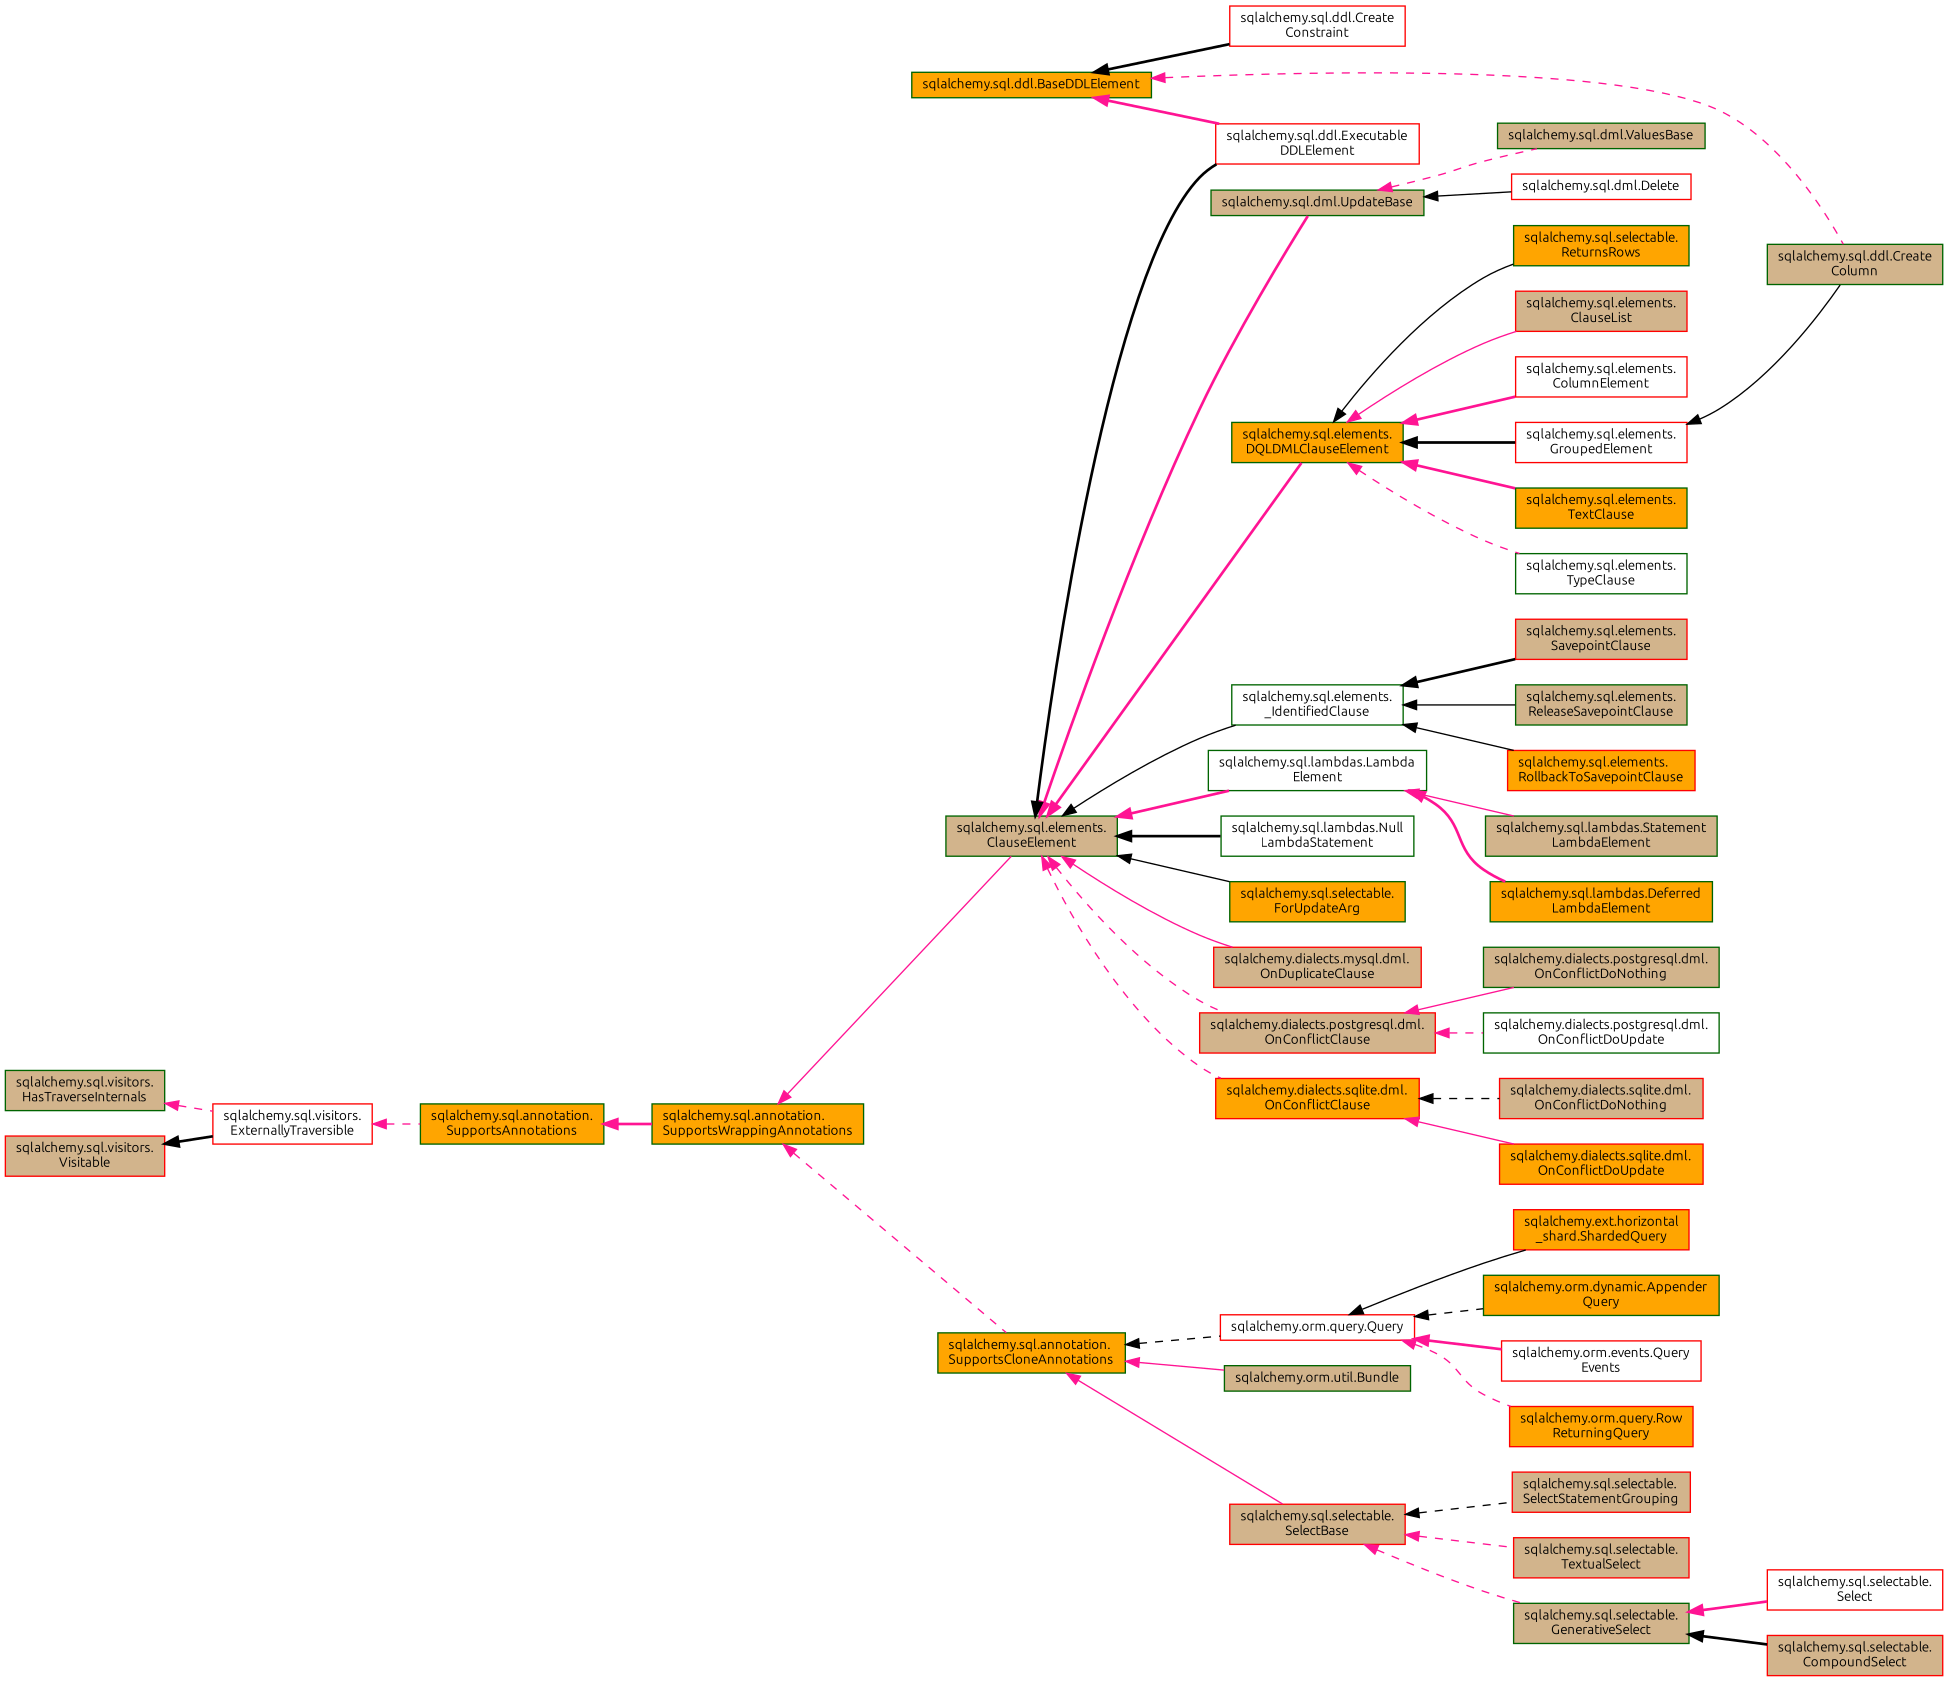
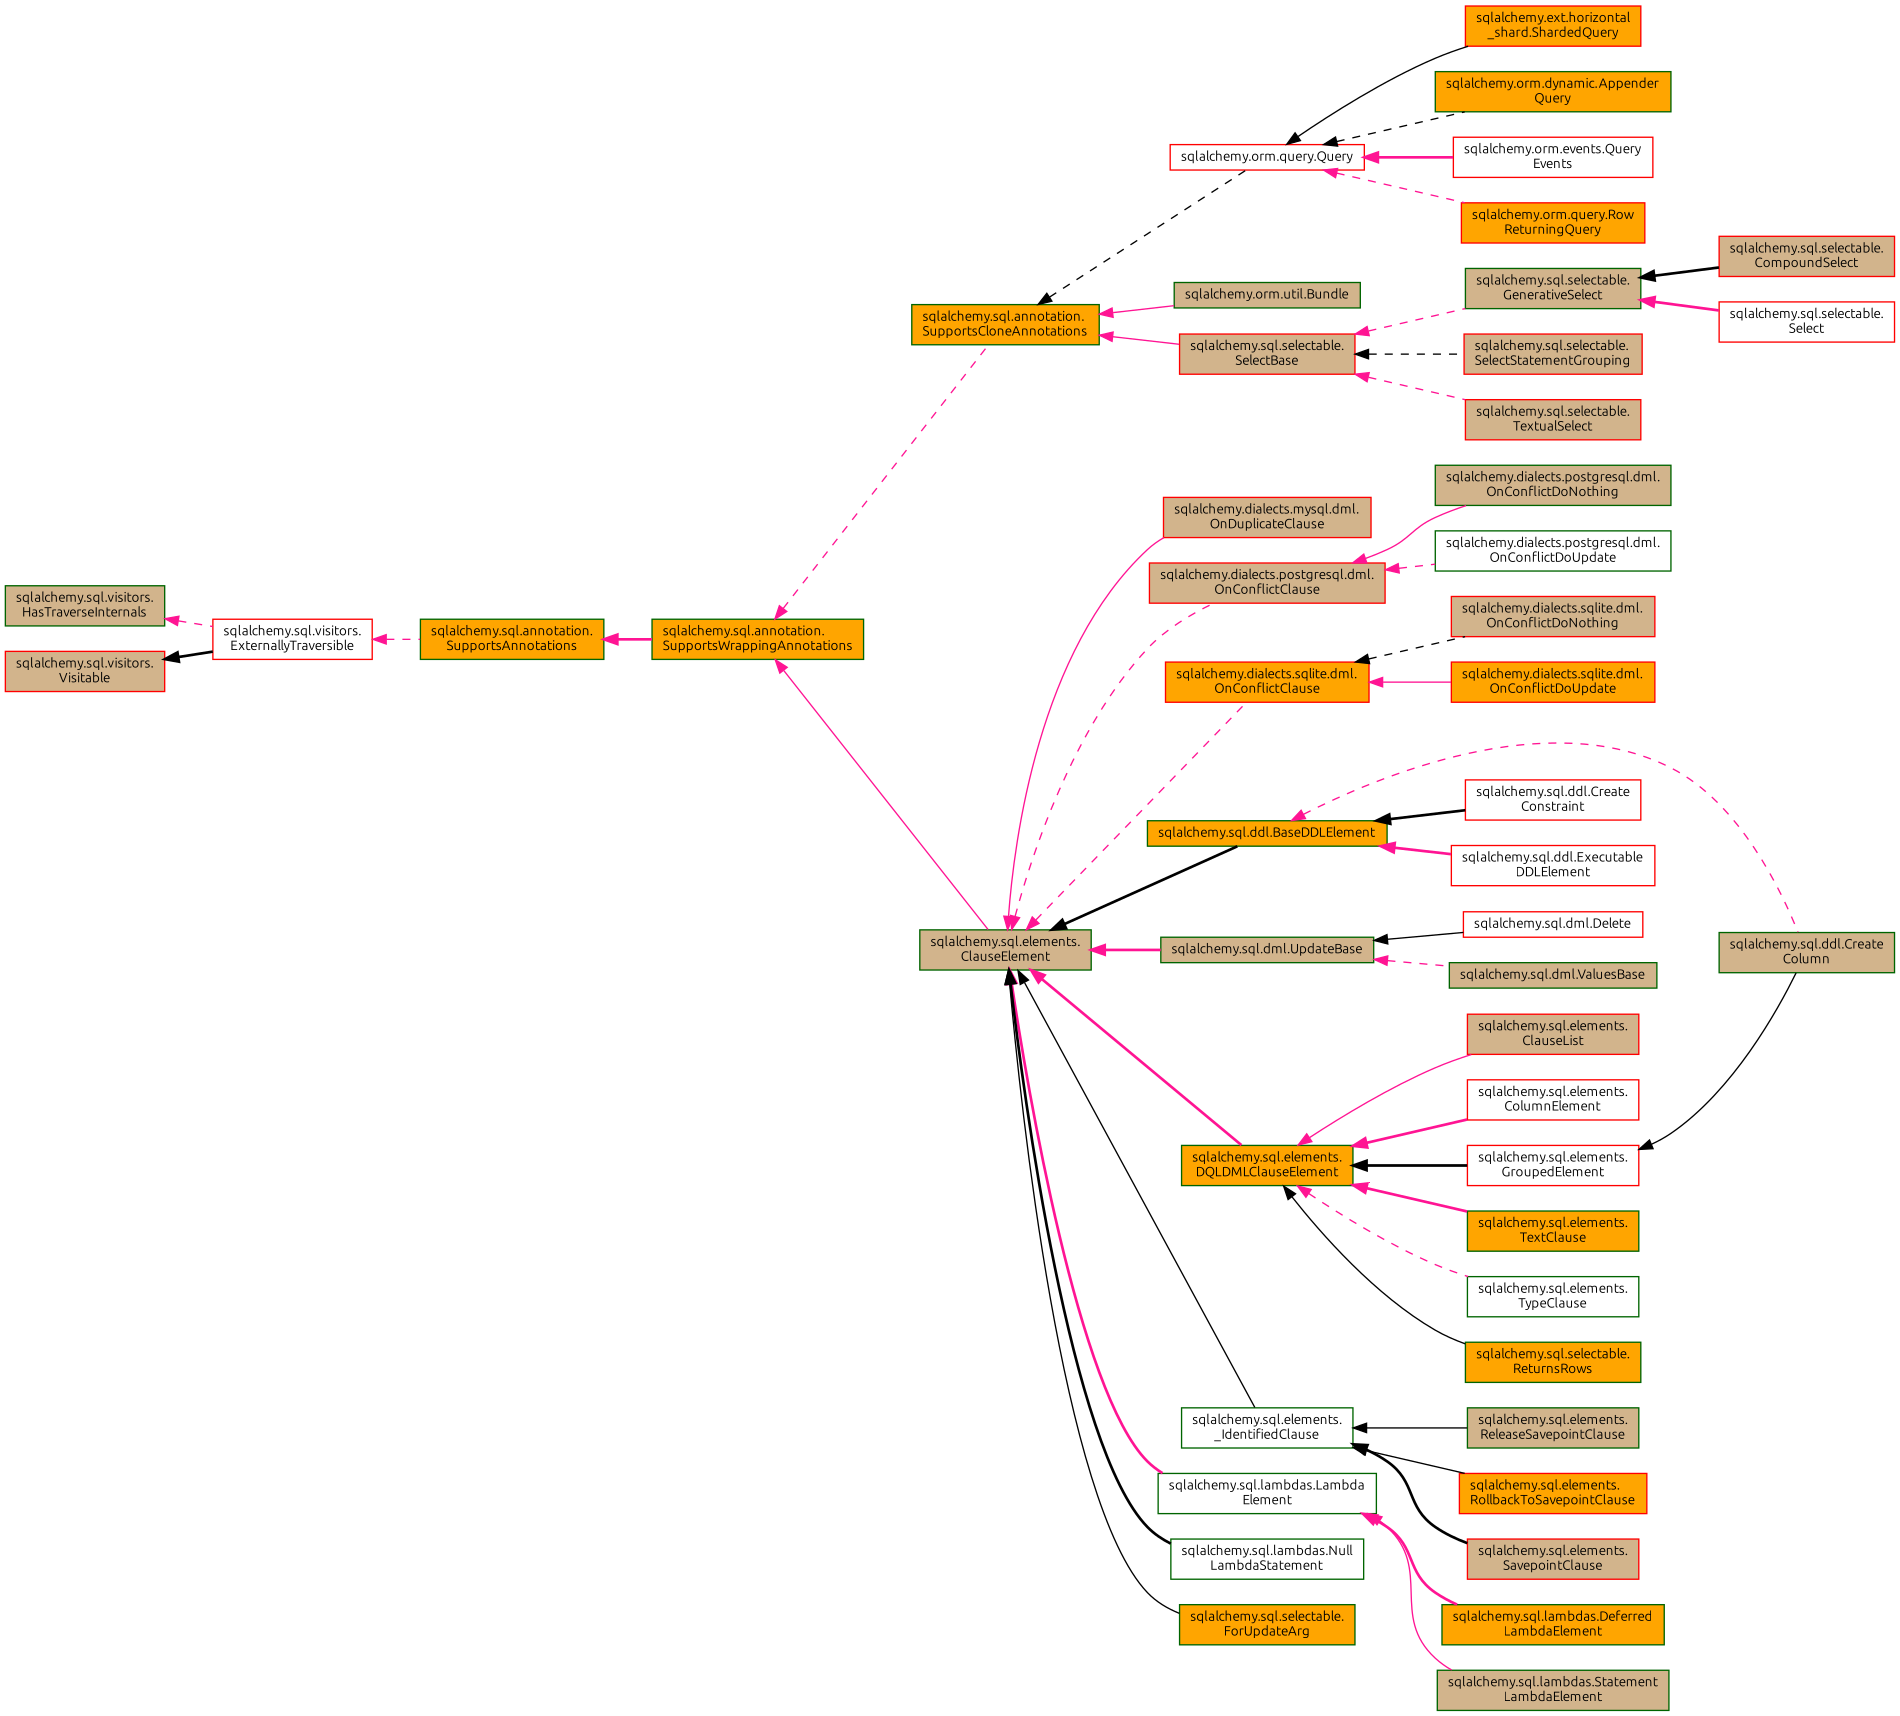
edge "sqlalchemy.sql.ddl.Executable DDLElement" -> "sqlalchemy.sql.elements. ClauseElement": now "sqlalchemy.sql.ddl.BaseDDLElement" -> "sqlalchemy.sql.elements. ClauseElement"
